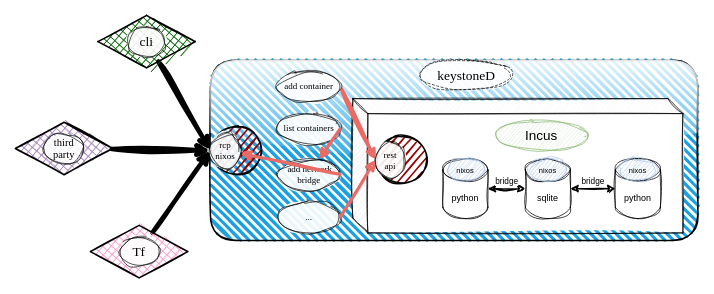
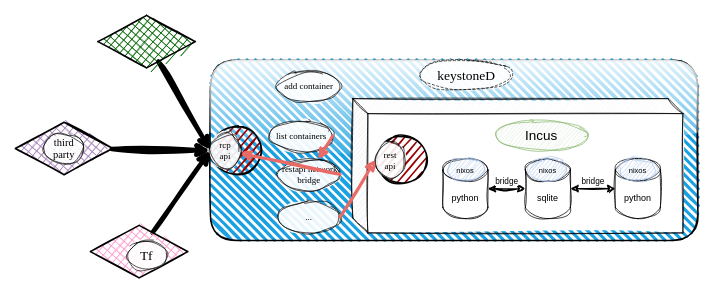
node "cli": removed
edge "add container" -> "restapi": removed
node "list containers": moved (309, 129) -> (302, 136)
node "rcpnixos": label "rcpnixos" -> "rcpapi"
node "add network bridge": label "add network bridge" -> "restapi network bridge"
node "Tf": moved (139, 252) -> (147, 255)
